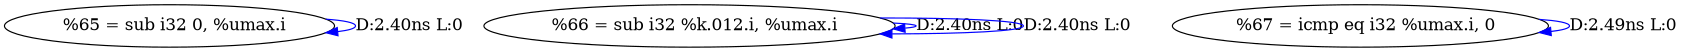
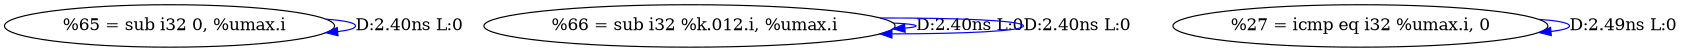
node "%67 = icmp eq i32 %umax.i, 0": label "%67 = icmp eq i32 %umax.i, 0" -> "%27 = icmp eq i32 %umax.i, 0"
